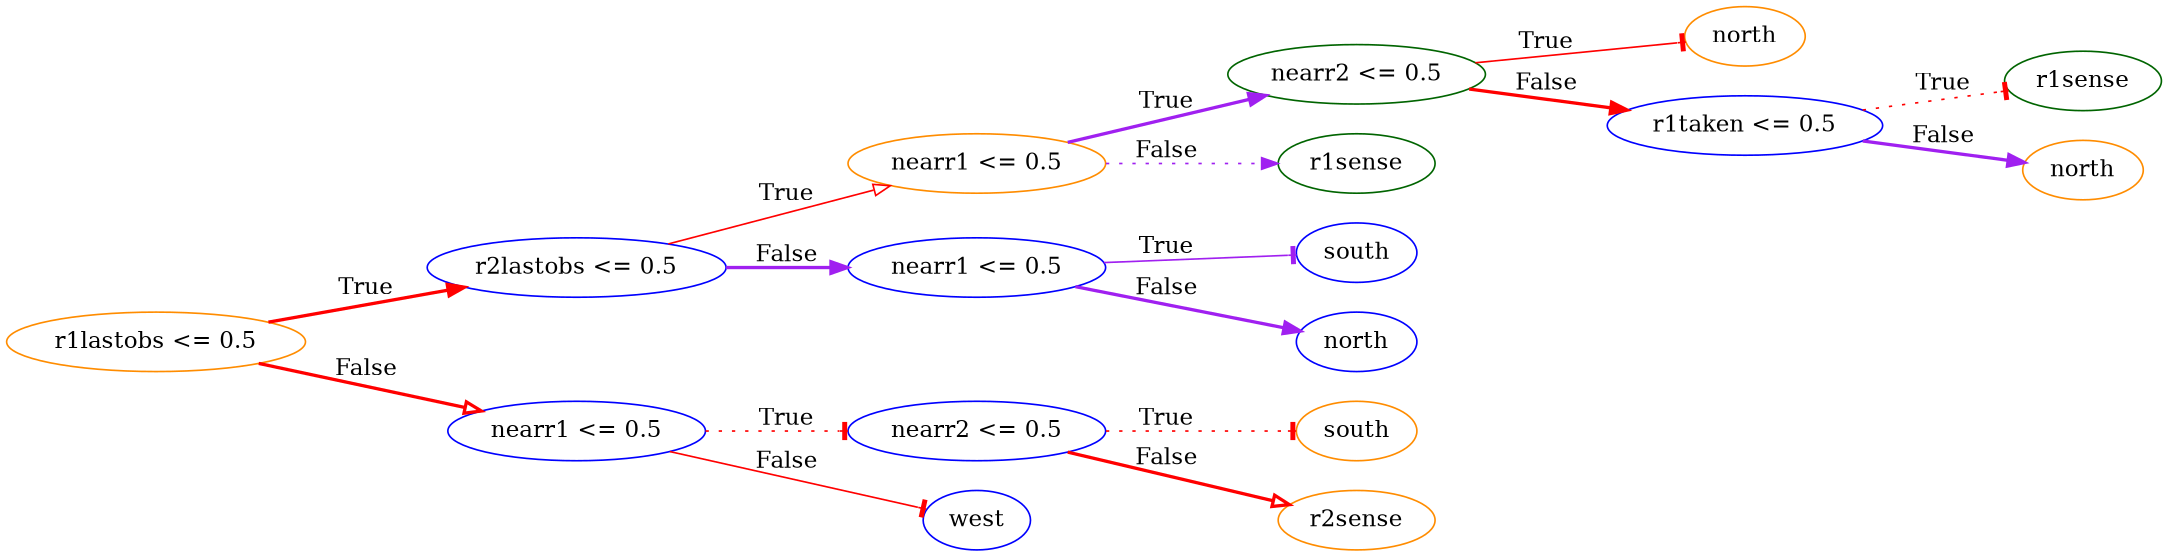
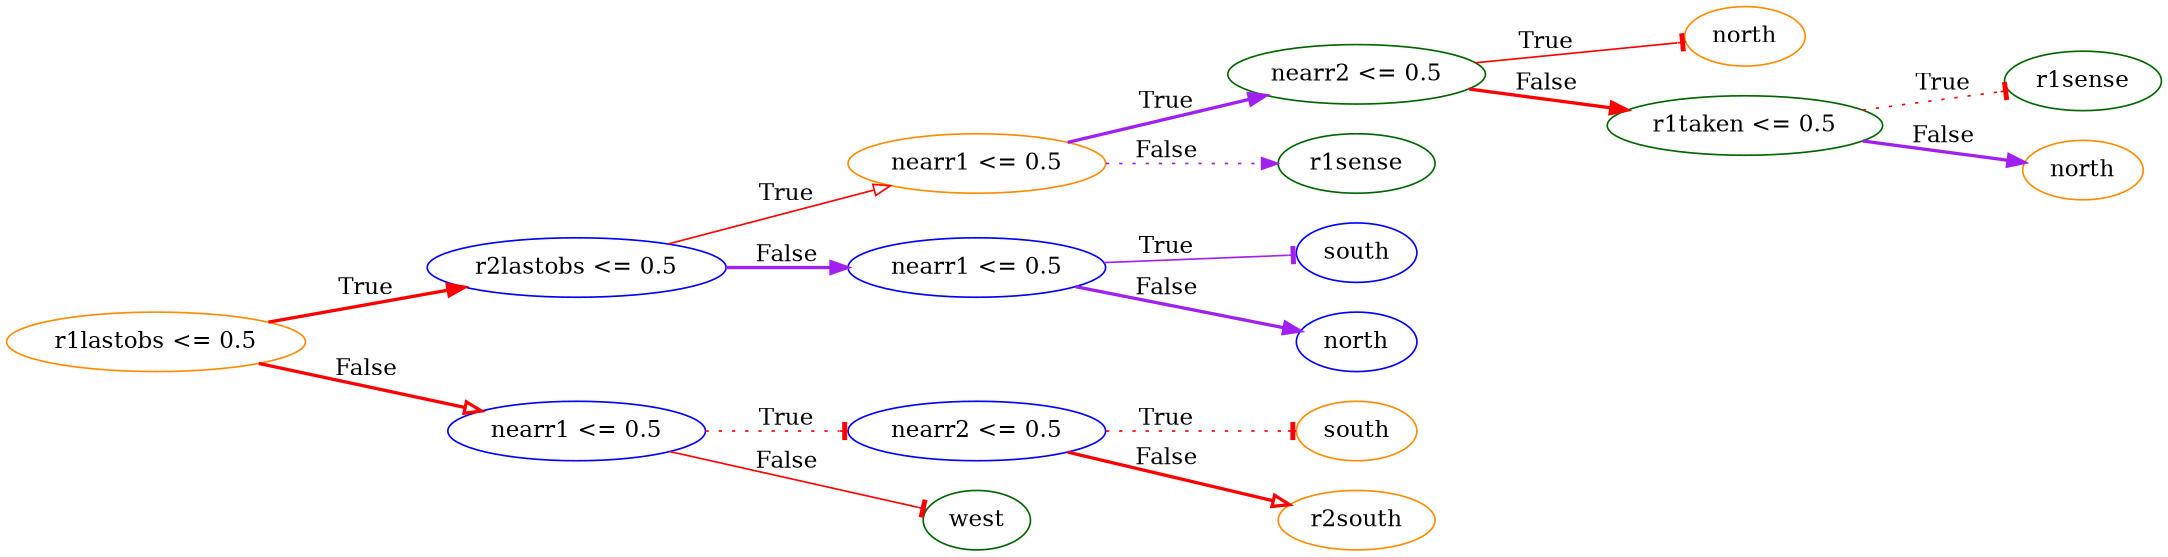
node "r1taken <= 0.5": color blue -> darkgreen
node "west": color blue -> darkgreen
node "r2sense": label "r2sense" -> "r2south"
